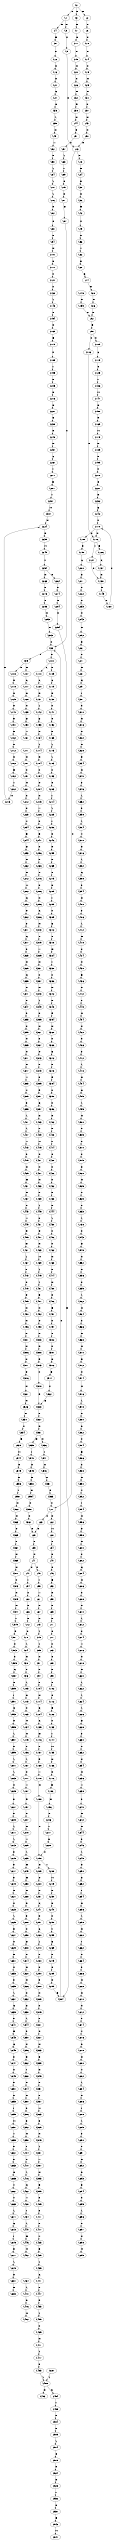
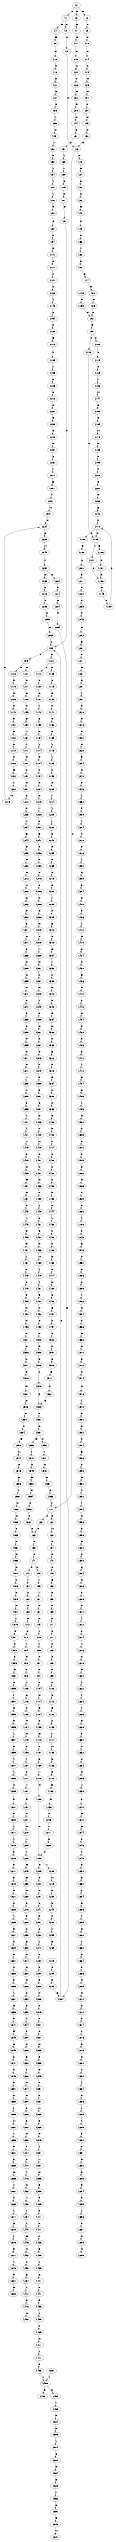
edge "S161" -> "S171": added, label "S"
edge "S269" -> "S279": removed, label "L"
node "S458": added
